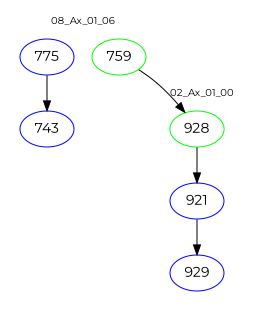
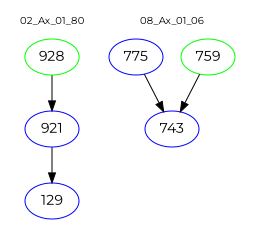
edge "759" -> "928": now "759" -> "743"
cluster "02_Ax_01_00": label "02_Ax_01_00" -> "02_Ax_01_80"
node "929": label "929" -> "129"
